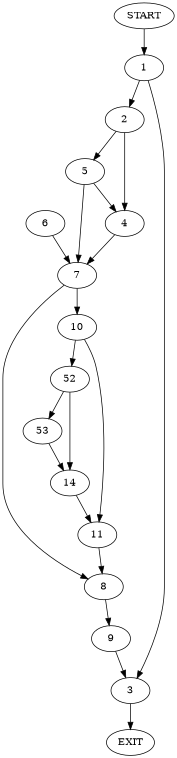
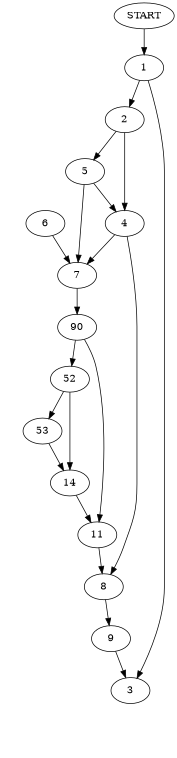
node "10": label "10" -> "90"
edge "7" -> "8": now "4" -> "8"
node "EXIT": removed
